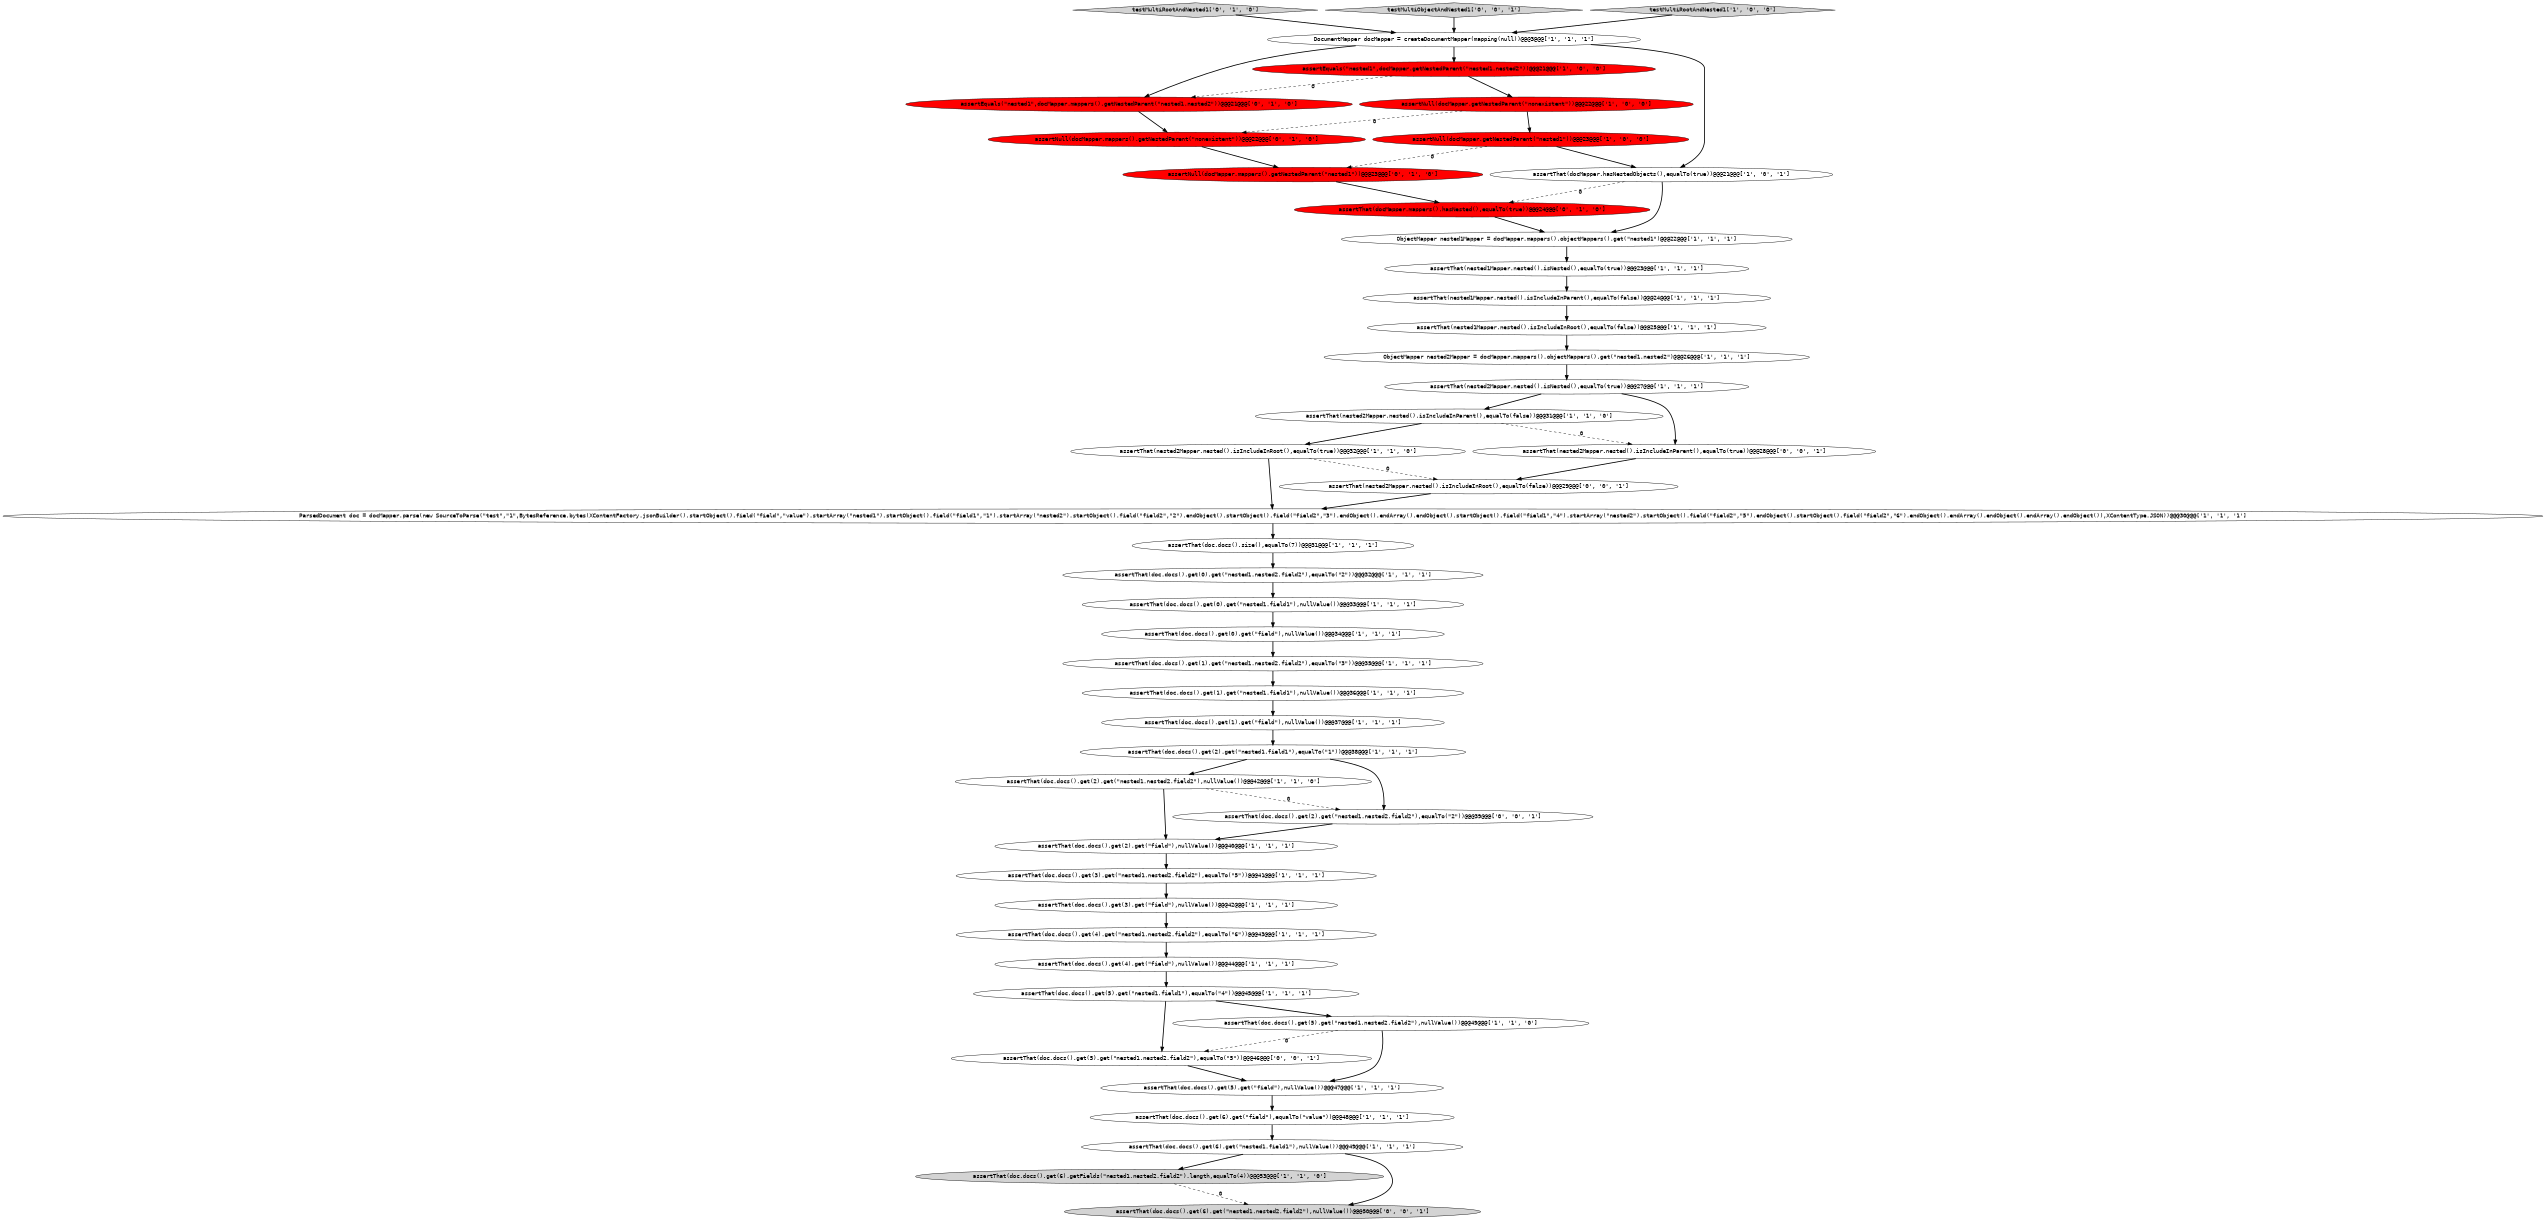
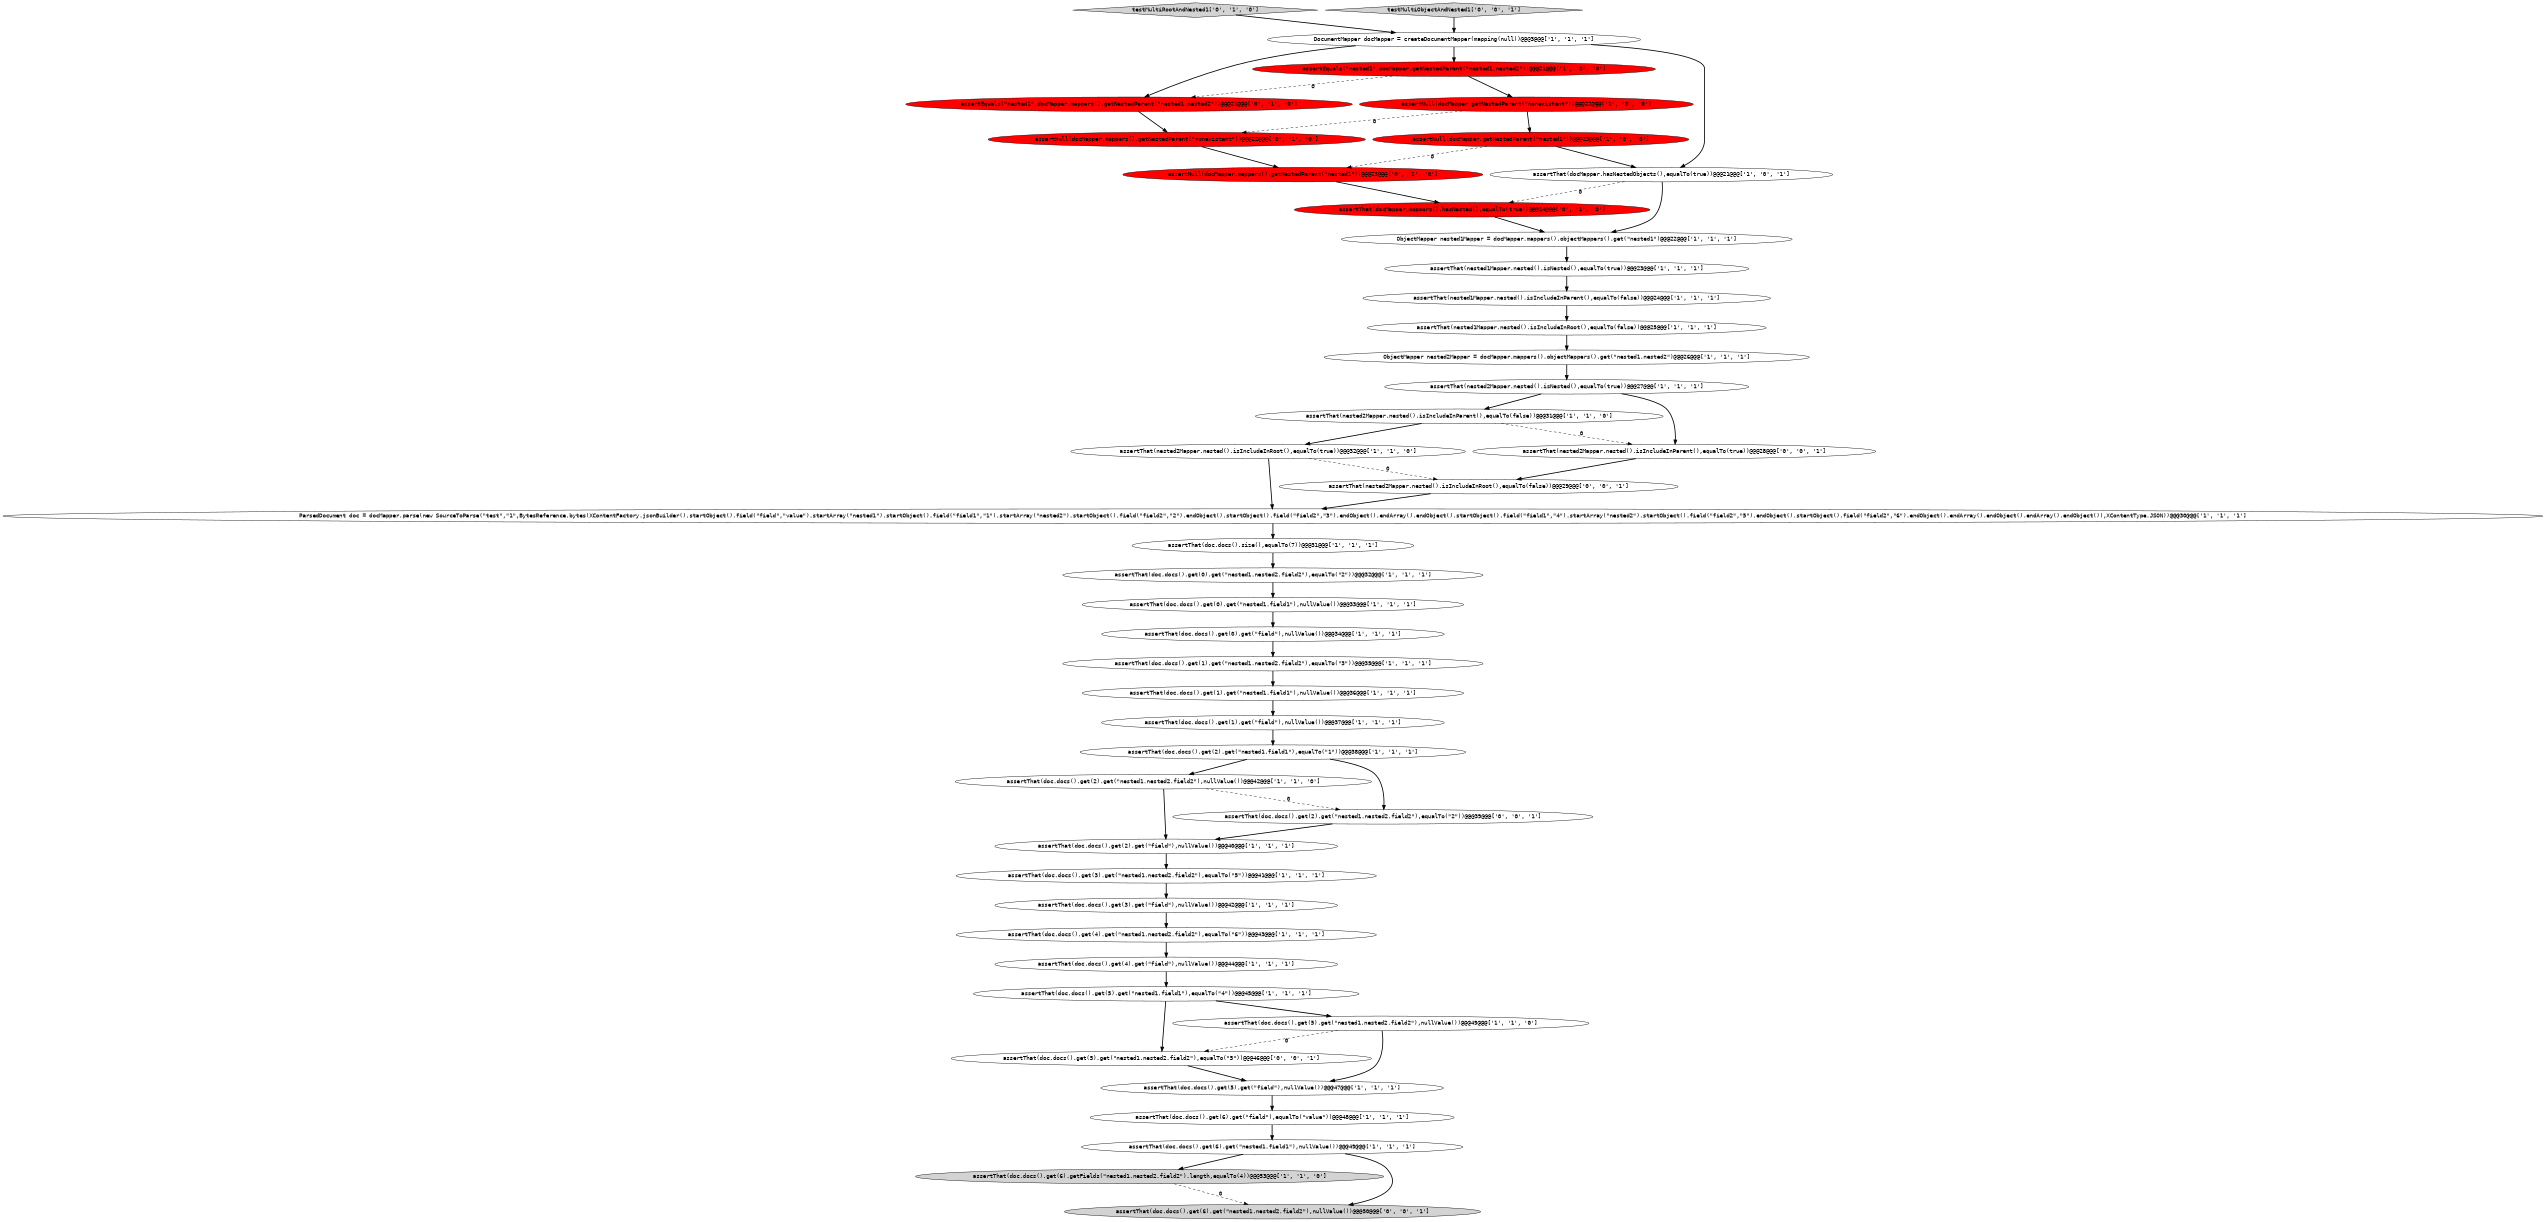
node "testMultiRootAndNested1['1', '0', '0']": removed
